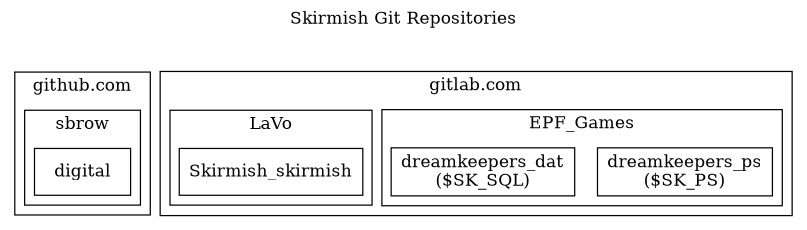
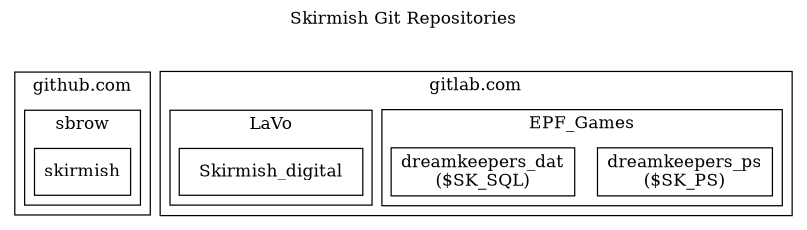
node "digital": label "digital" -> "skirmish"
node "Skirmish_skirmish": label "Skirmish_skirmish" -> "Skirmish_digital"
